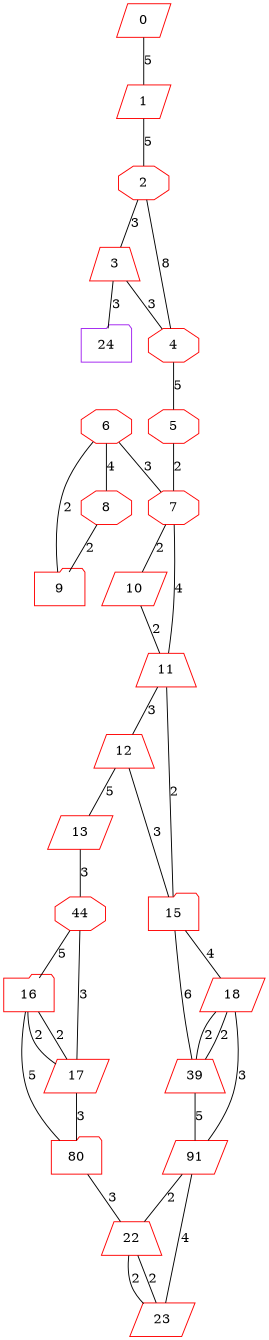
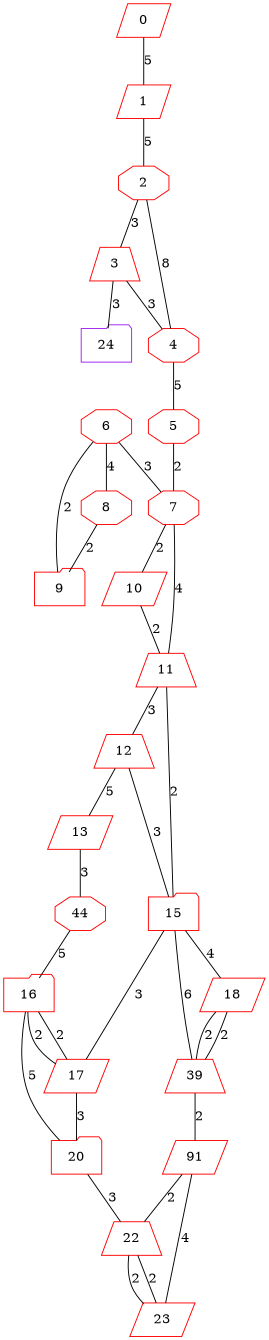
edge "44" -- "17": now "15" -- "17"
edge "18" -- "91": removed, label "3"
edge "39" -- "91": label "5" -> "2"
node "80": label "80" -> "20"
